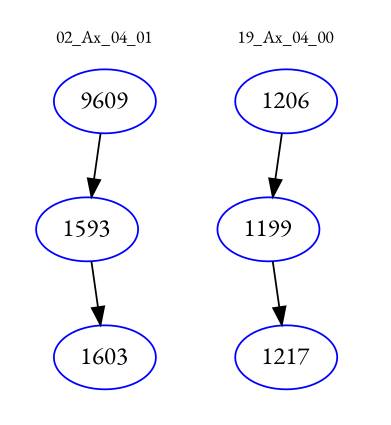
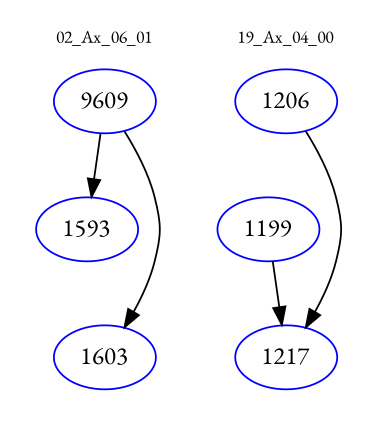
cluster "02_Ax_04_01": label "02_Ax_04_01" -> "02_Ax_06_01"
edge "1206" -> "1199": now "1206" -> "1217"
edge "1593" -> "1603": now "9609" -> "1603"
